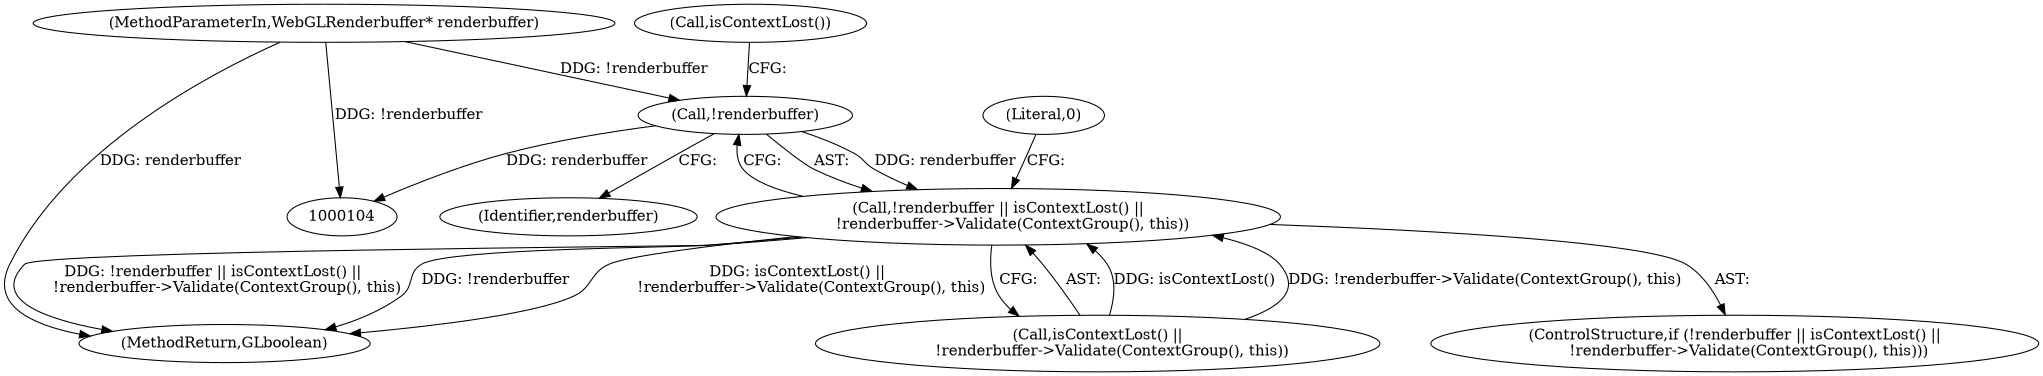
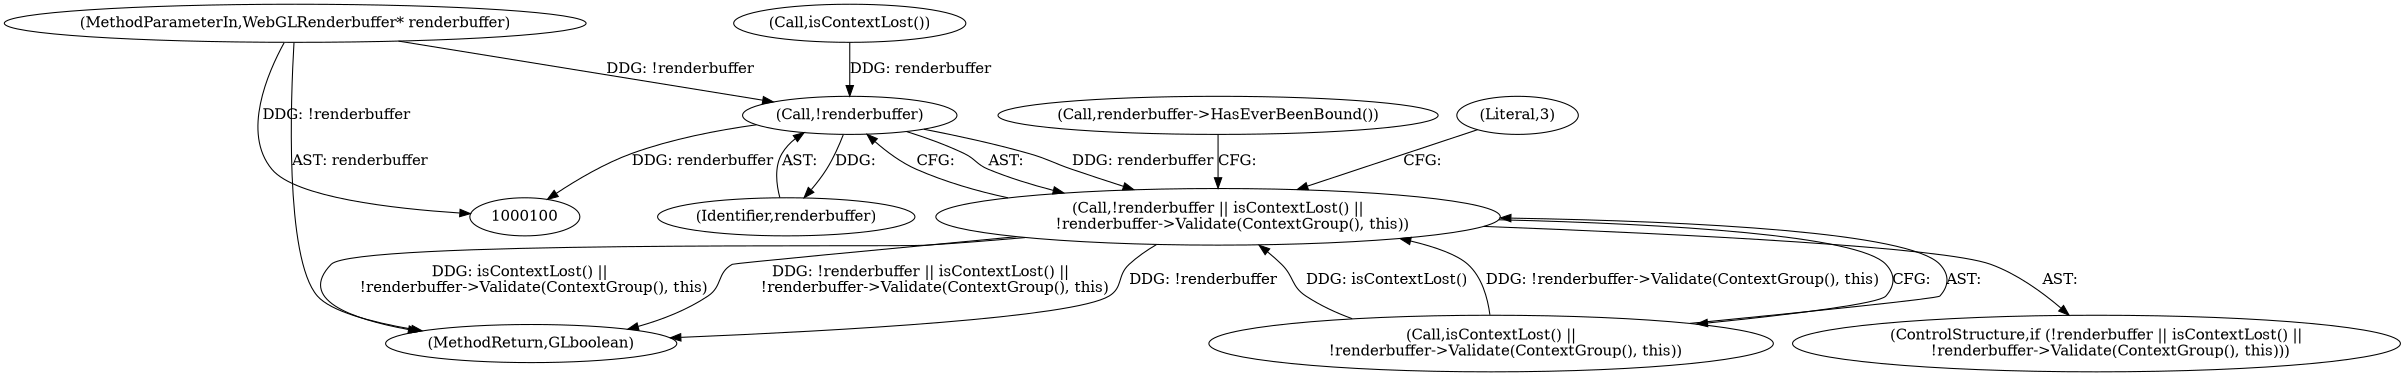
edge "(Call,isContextLost())" -> "(Call,!renderbuffer)": label "CFG: " -> "DDG: renderbuffer"
node "(Literal,0)": label "(Literal,0)" -> "(Literal,3)"
node "(Call,renderbuffer->HasEverBeenBound())": added
edge "(MethodParameterIn,WebGLRenderbuffer* renderbuffer)" -> "(MethodReturn,GLboolean)": label "DDG: renderbuffer" -> "AST: renderbuffer"
edge "(Call,!renderbuffer)" -> "(Identifier,renderbuffer)": label "CFG: " -> "DDG: "
edge "(Identifier,renderbuffer)" -> "(Call,!renderbuffer)": added, label "AST:"
node "1000104": label "1000104" -> "1000100"
